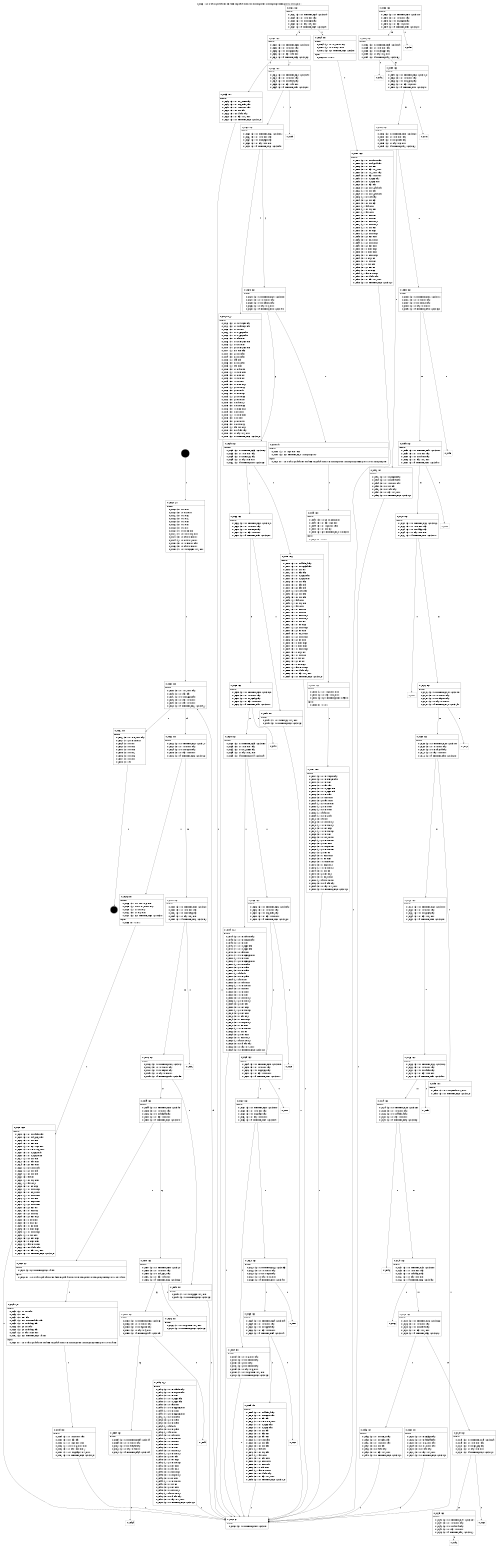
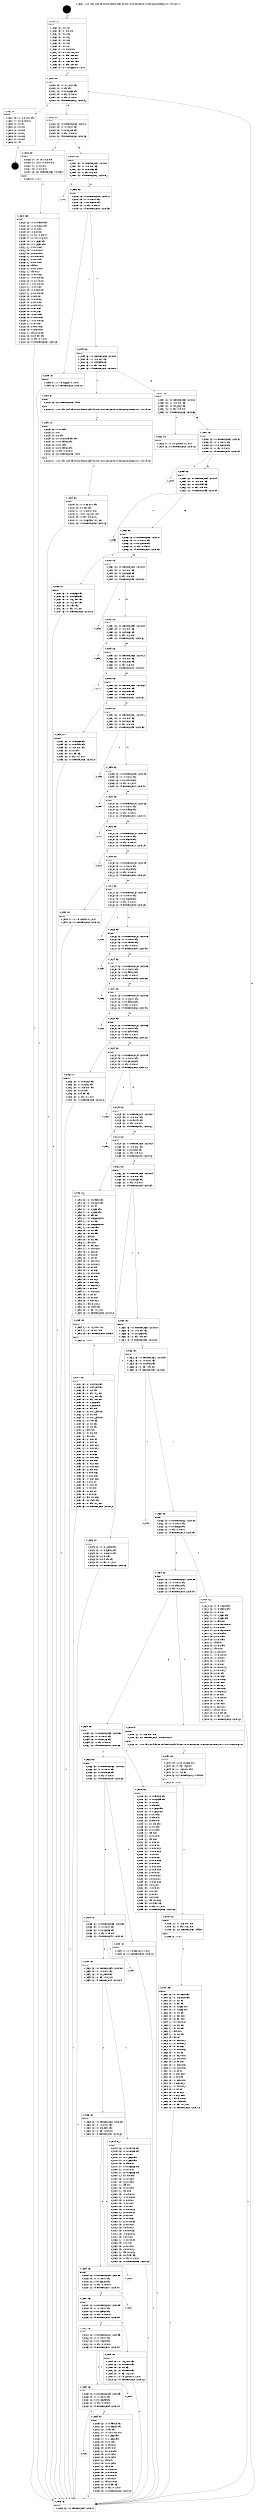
node "0x401352 [25]": added
node "0x401d23": added
node "0x4014fb [25]": added
